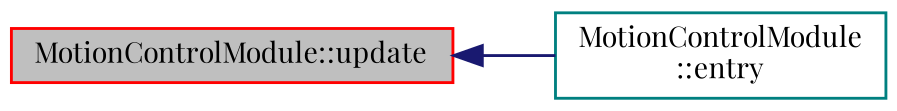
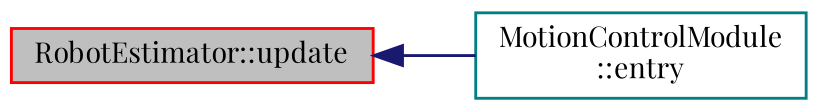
node "MotionControlModule::update": label "MotionControlModule::update" -> "RobotEstimator::update"
